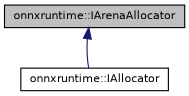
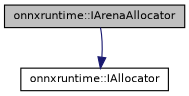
edge "onnxruntime::IAllocator" -> "onnxruntime::IArenaAllocator": reversed
